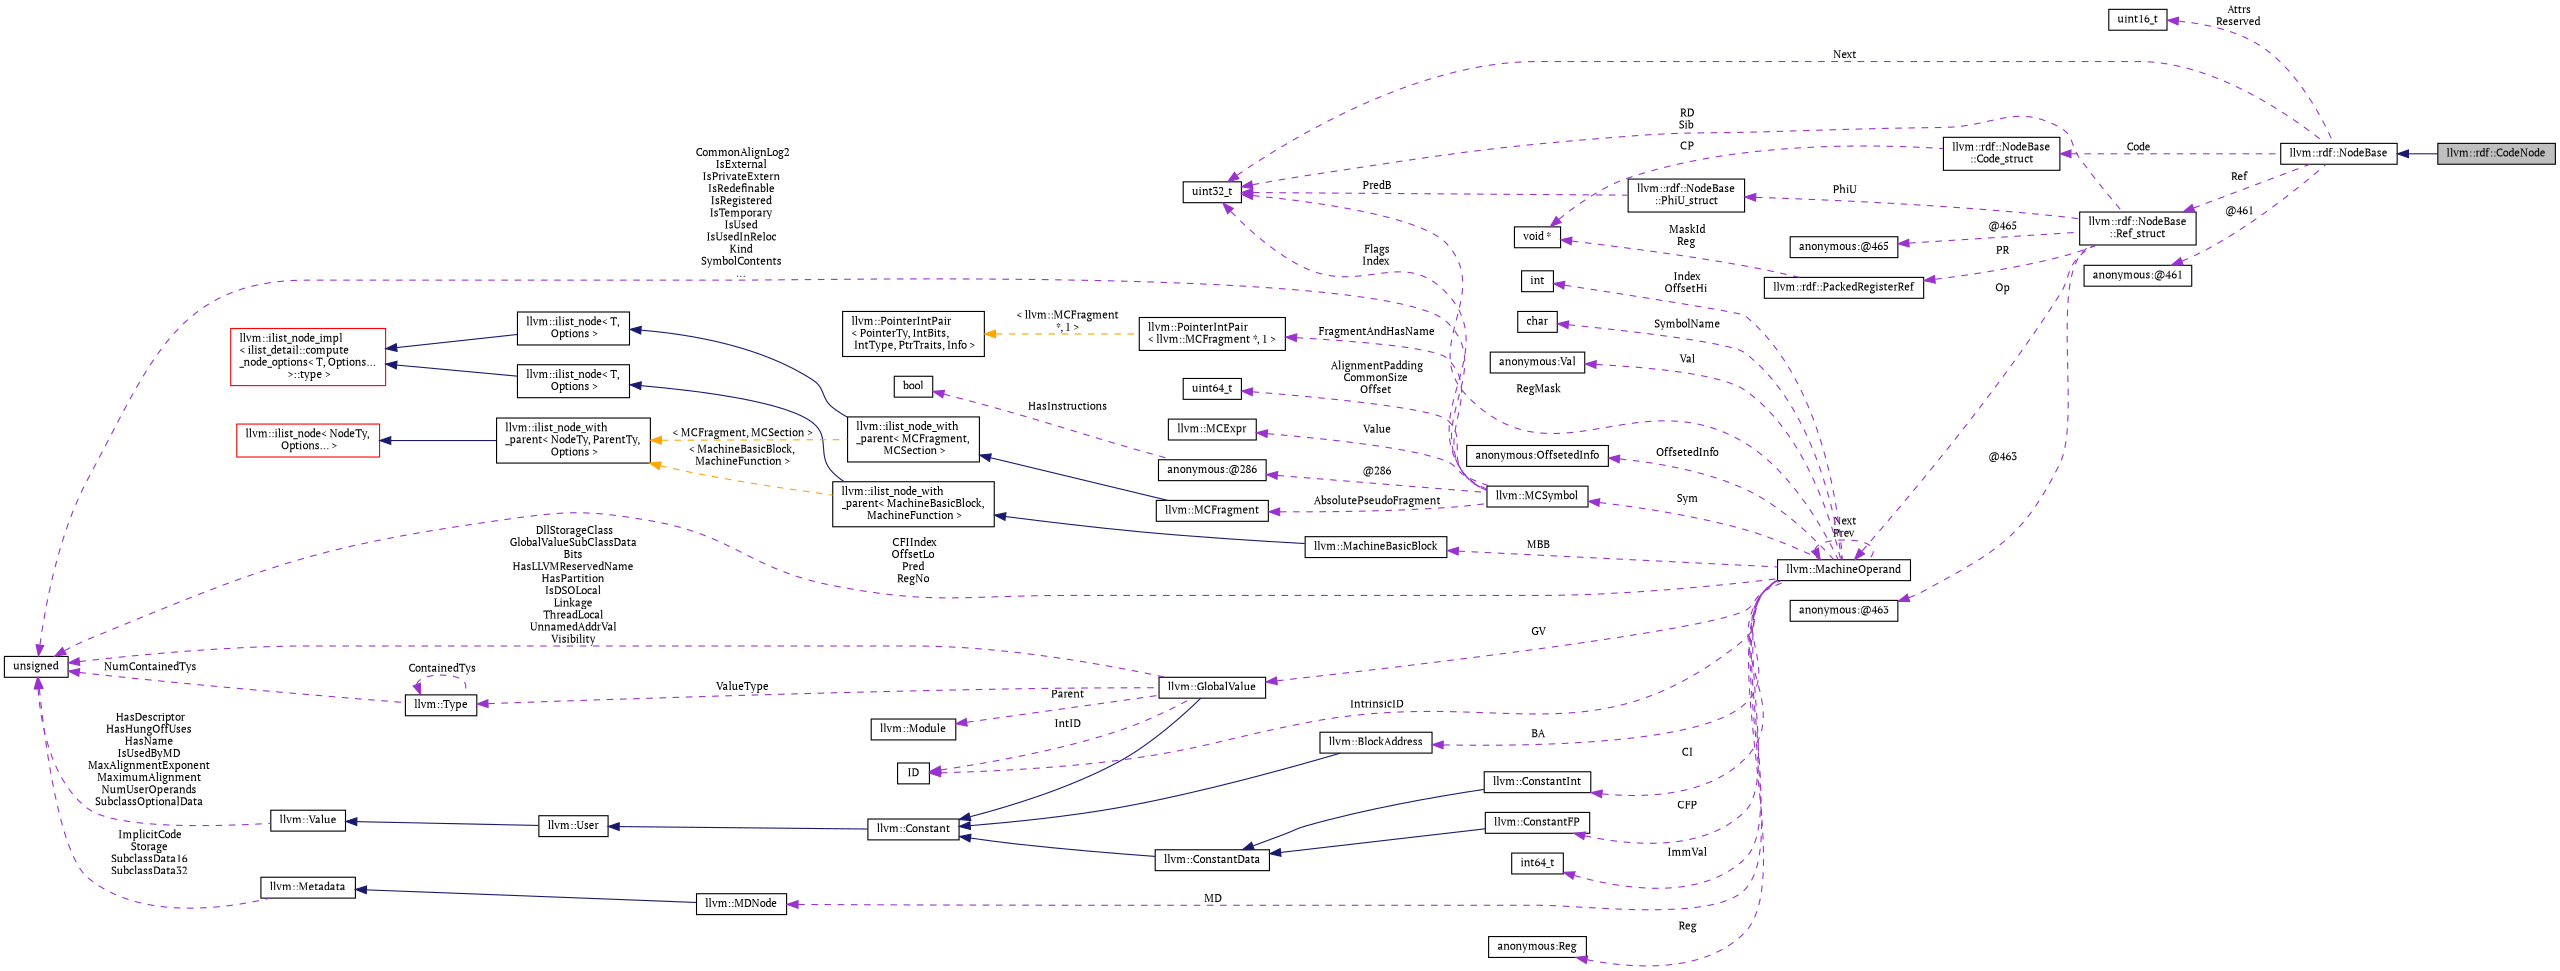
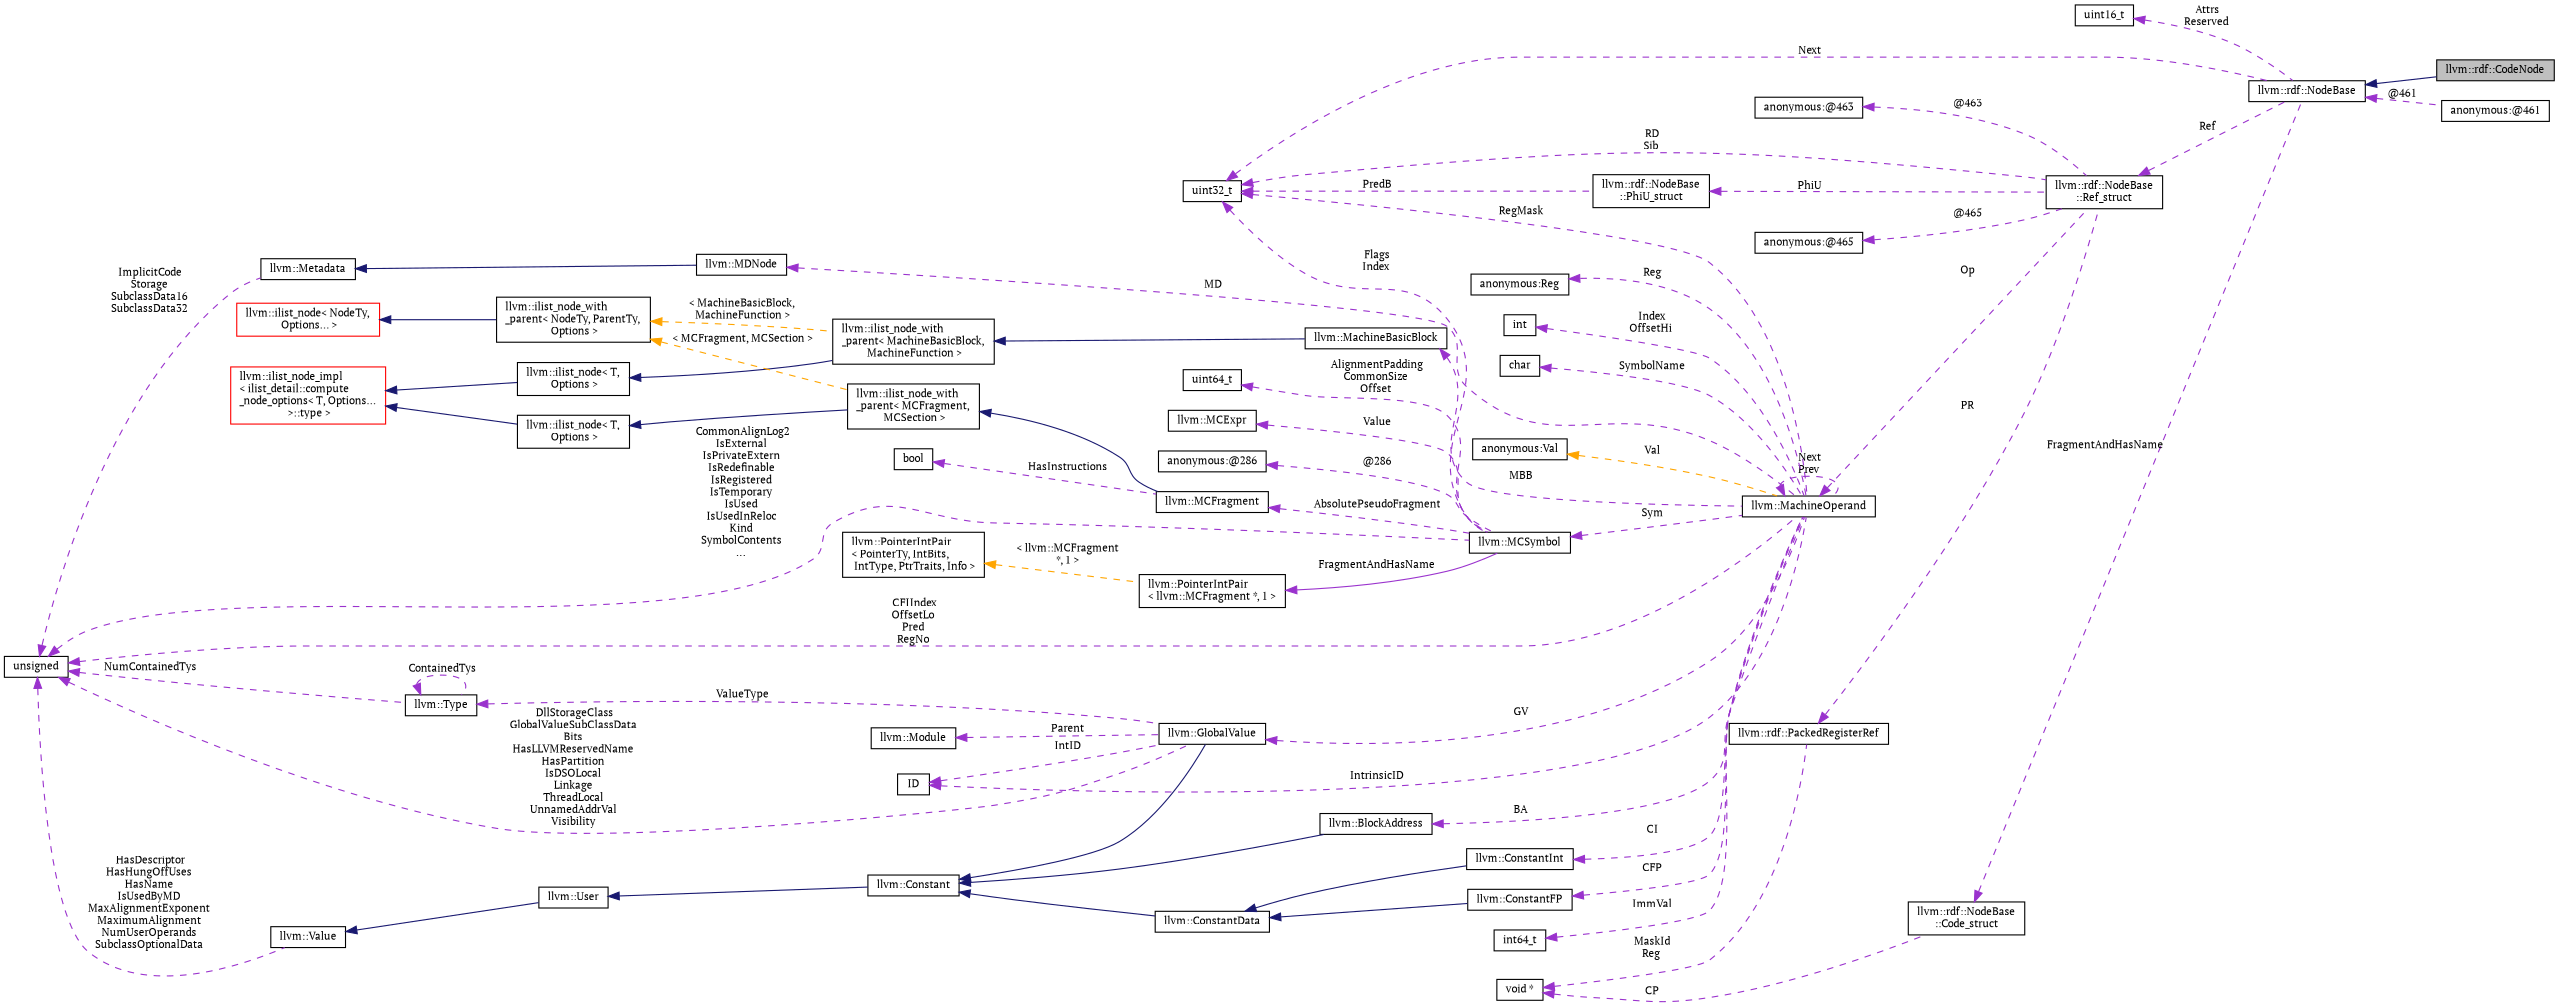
edge "llvm::rdf::NodeBase" -> "llvm::rdf::NodeBase ::Code_struct": label " Code" -> " FragmentAndHasName"
edge "llvm::rdf::NodeBase" -> "anonymous:@461": reversed
edge "llvm::MCSymbol" -> "llvm::PointerIntPair < llvm::MCFragment *, 1 >": style dashed -> solid
edge "llvm::MachineOperand" -> "anonymous:Val": color darkorchid3 -> orange
edge "anonymous:@286" -> "bool": now "llvm::MCFragment" -> "bool"
node "anonymous:OffsetedInfo": removed
